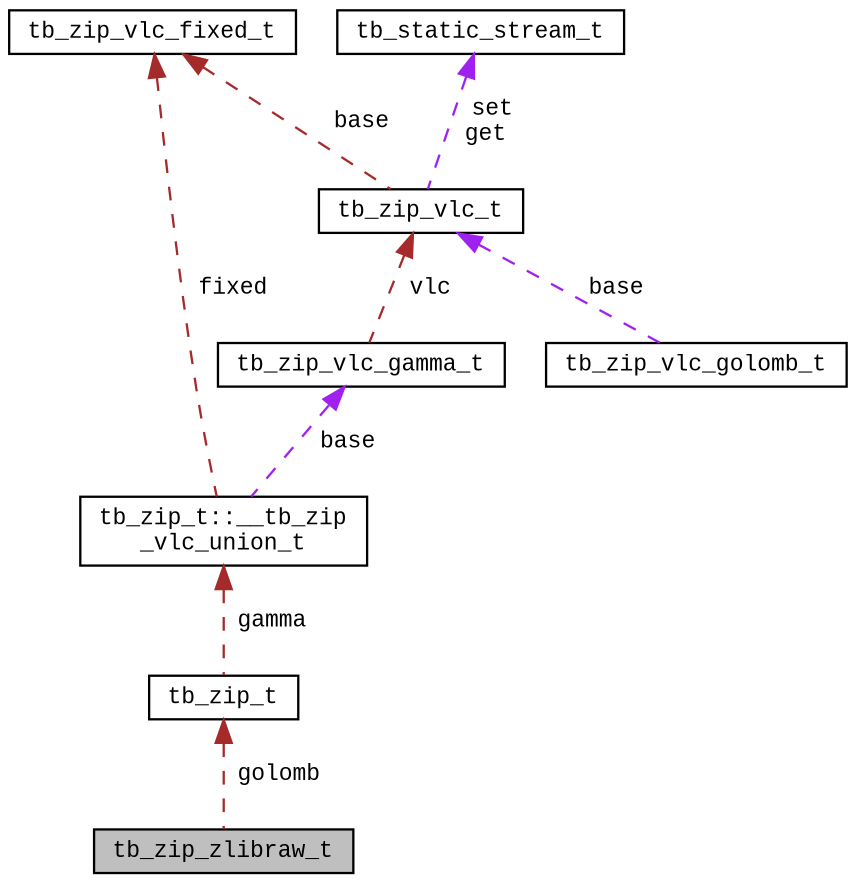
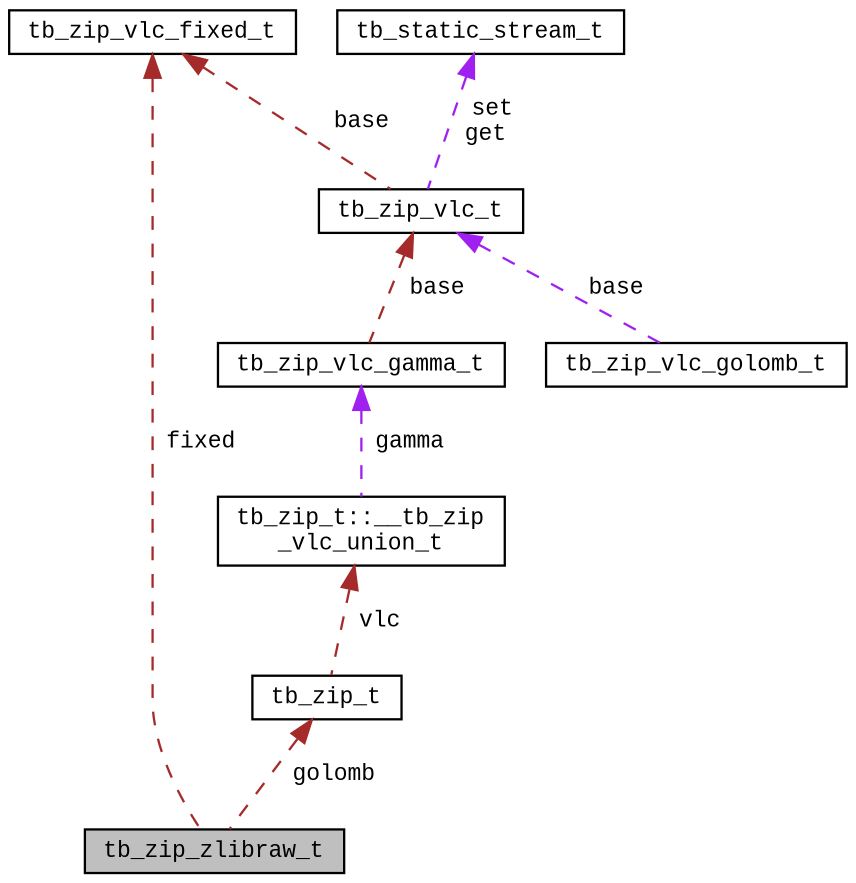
edge "tb_zip_t::__tb_zip _vlc_union_t" -> "tb_zip_vlc_fixed_t": now "tb_zip_zlibraw_t" -> "tb_zip_vlc_fixed_t"
edge "tb_zip_vlc_gamma_t" -> "tb_zip_vlc_t": label " vlc" -> " base"
edge "tb_zip_t::__tb_zip _vlc_union_t" -> "tb_zip_vlc_gamma_t": label " base" -> " gamma"
edge "tb_zip_t" -> "tb_zip_t::__tb_zip _vlc_union_t": label " gamma" -> " vlc"
